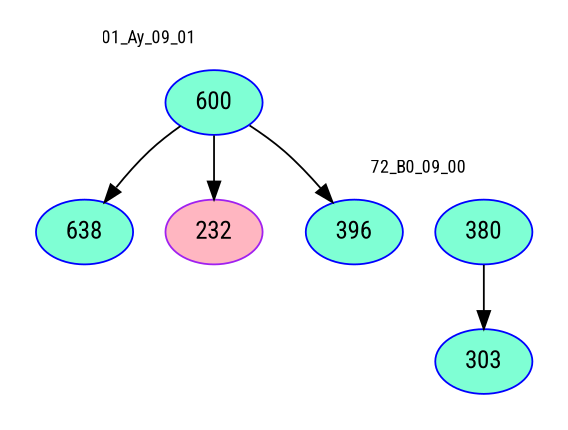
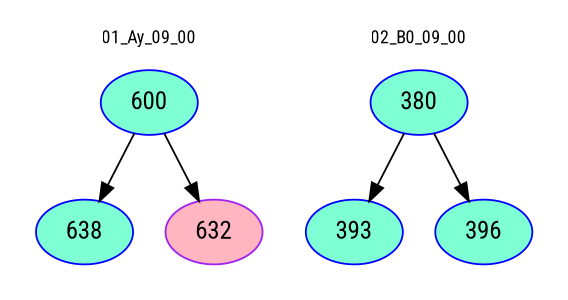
cluster "01_Ay_09_01": label "01_Ay_09_01" -> "01_Ay_09_00"
cluster "72_B0_09_00": label "72_B0_09_00" -> "02_B0_09_00"
edge "600" -> "396": now "380" -> "396"
node "232": label "232" -> "632"
node "303": label "303" -> "393"
